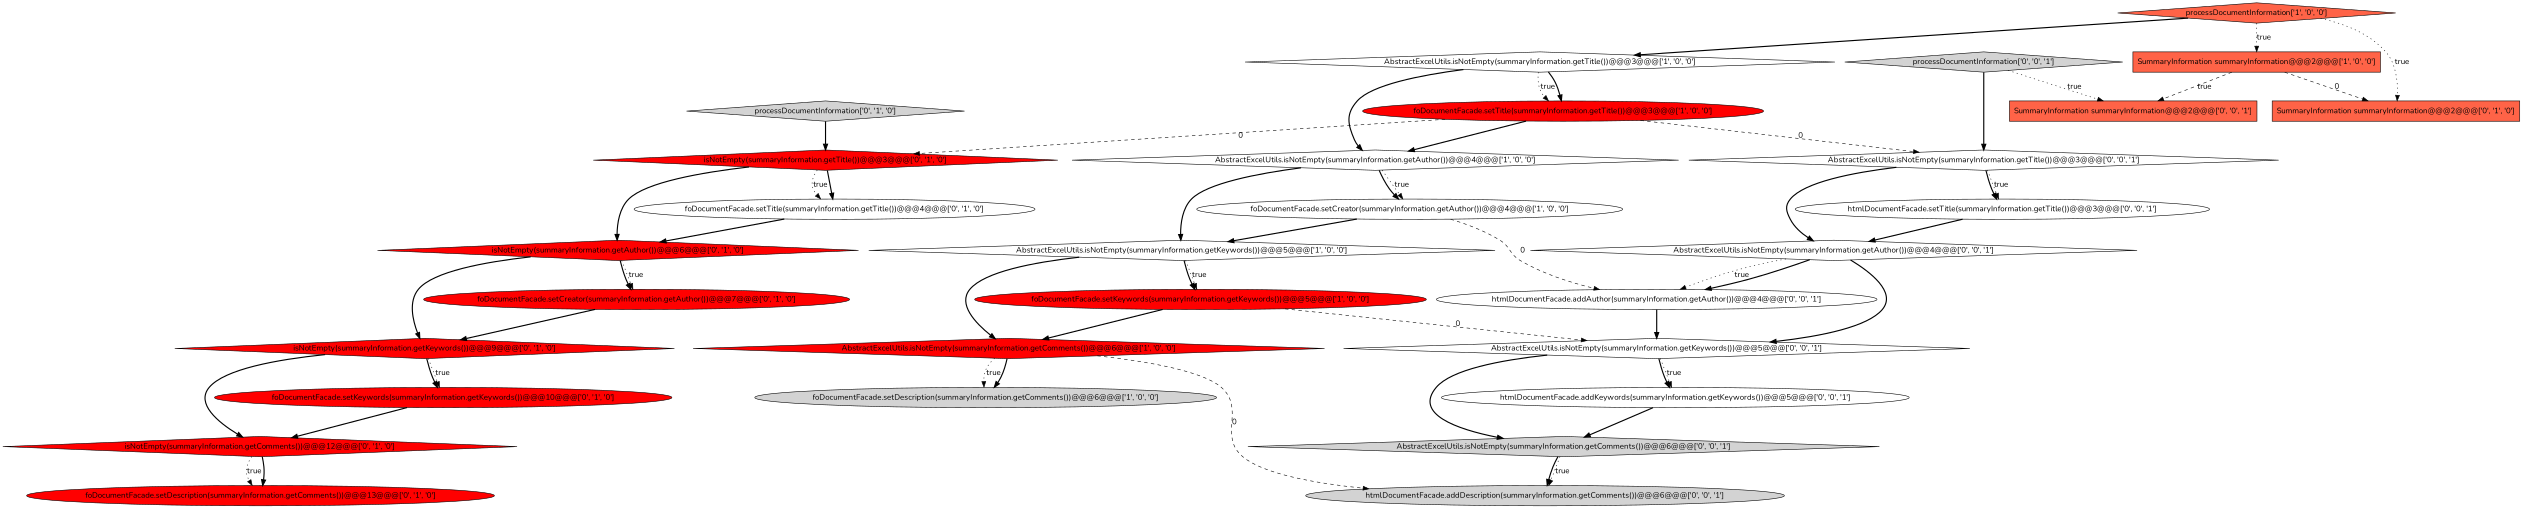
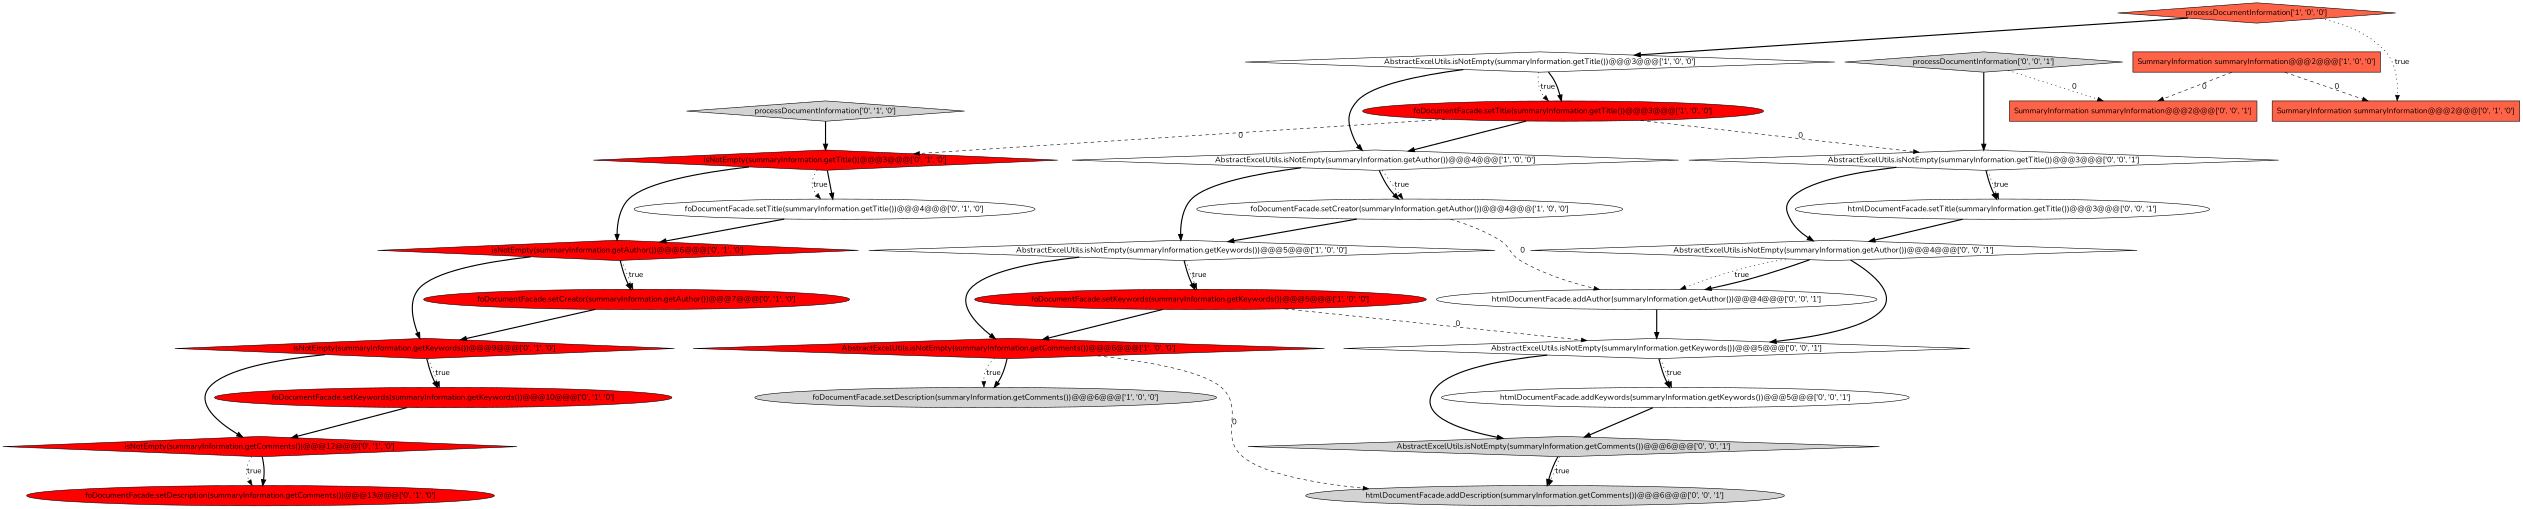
edge "processDocumentInformation['1', '0', '0']" -> "SummaryInformation summaryInformation@@@2@@@['1', '0', '0']": removed, label "true"
edge "processDocumentInformation['0', '0', '1']" -> "SummaryInformation summaryInformation@@@2@@@['0', '0', '1']": label "true" -> "0"
edge "SummaryInformation summaryInformation@@@2@@@['1', '0', '0']" -> "SummaryInformation summaryInformation@@@2@@@['0', '0', '1']": label "true" -> "0"
